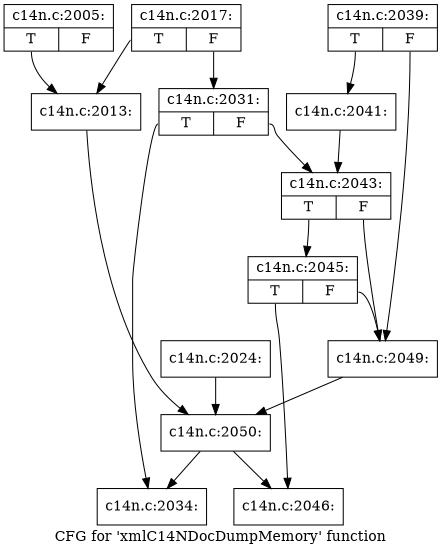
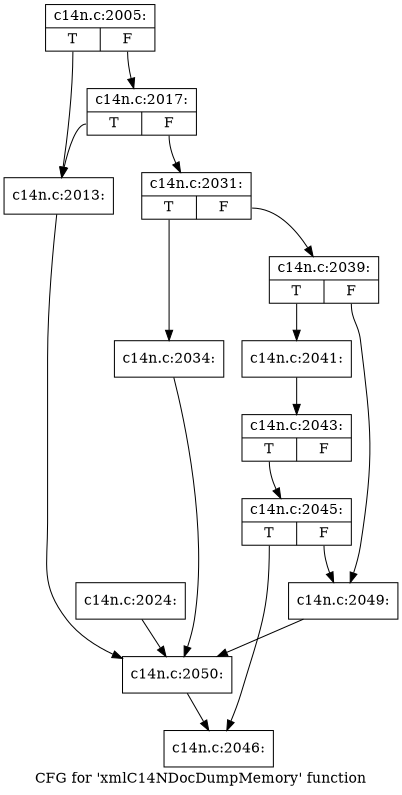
edge "c14n.c:2005:" -> "c14n.c:2017:": added
edge "c14n.c:2031:" -> "c14n.c:2043:": now "c14n.c:2031:" -> "c14n.c:2039:"
edge "c14n.c:2043:" -> "c14n.c:2049:": removed
edge "c14n.c:2050:" -> "c14n.c:2034:": reversed
